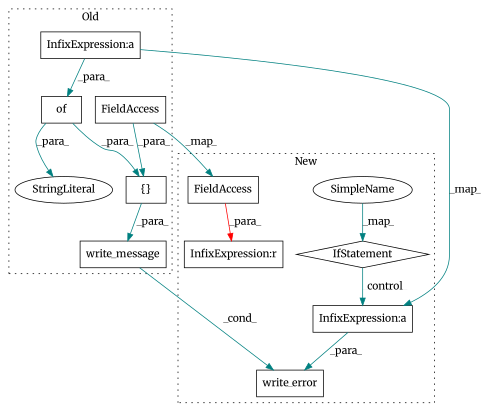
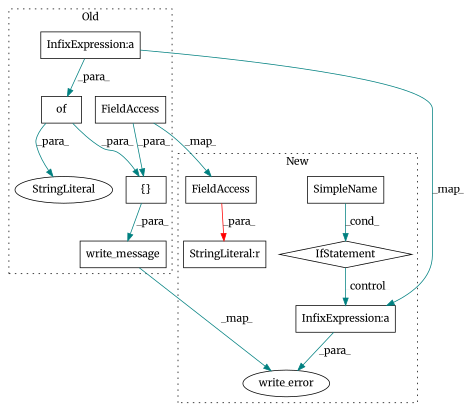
node "SimpleName": shape ellipse -> box
edge "SimpleName" -> "IfStatement": label "_map_" -> "_cond_"
node "InfixExpression:r": label "InfixExpression:r" -> "StringLiteral:r"
edge "write_message" -> "write_error": label "_cond_" -> "_map_"
node "write_error": shape box -> ellipse
